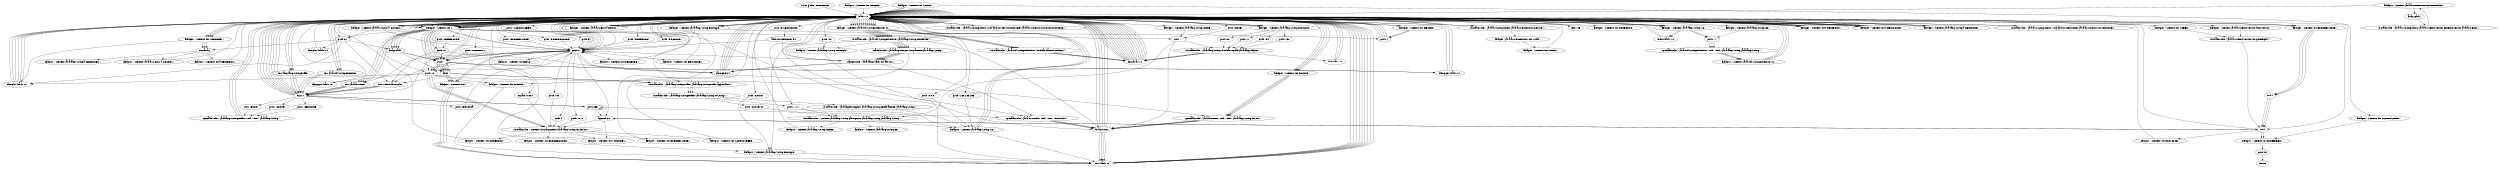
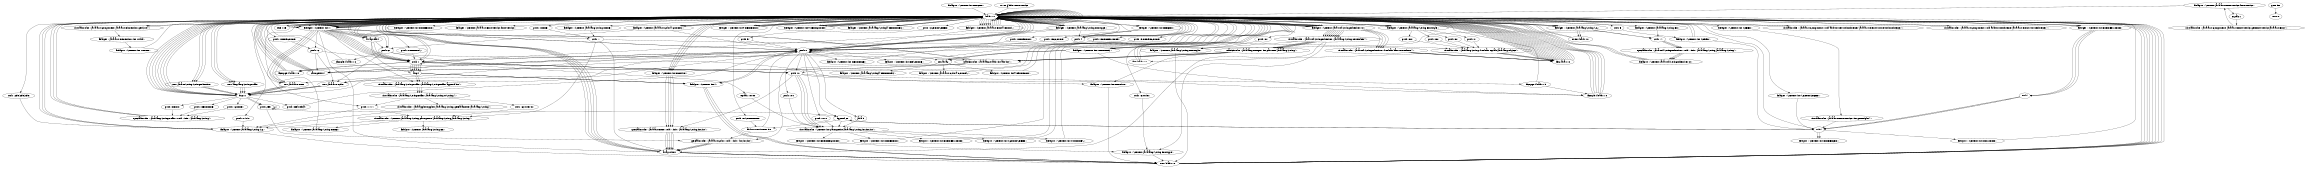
node "arrayread.r": label "arrayread.r" -> "equals.r"
node "push 5": added
edge "fieldget <SIRtext: java.awt.FontMetrics fontMetrics>" -> "virtualinvoke <java.awt.FontMetrics: int getHeight()>": removed
edge "push 61" -> "arrayread.i": reversed
edge "fieldget <SIRtext: java.lang.String Fonttype>" -> "push 1": added
edge "fieldget <SIRtext: int i>" -> "push 10": removed
node "fieldput <SIRtext: int FIRST>": removed
node "new java.util.StringTokenizer": label "new java.util.StringTokenizer" -> "new java.toString.StringTokenizer"
node "add.i": label "add.i" -> "lang.i"
edge "push 10" -> "ifcmplt.i load.r r0": now "ifcmpgt.i load.r r9" -> "ifcmplt.i load.r r0"
node "new return.awt.Color": label "new return.awt.Color" -> "new java.awt.Color"
node "push 9": label "push 9" -> "java 9"
edge "append 20" -> "fieldput <SIRtext: int MAXLINES>": now "append 20" -> "addMouseListener 50"
edge "fieldget <SIRtext: int SCROLLSPEED>" -> "fieldput <SIRtext: int TXTHEIGHT>": now "fieldget <SIRtext: int SCROLLSPEED>" -> "sub.i"
edge "fieldput <SIRtext: int TXTHEIGHT>" -> "goto int": removed
